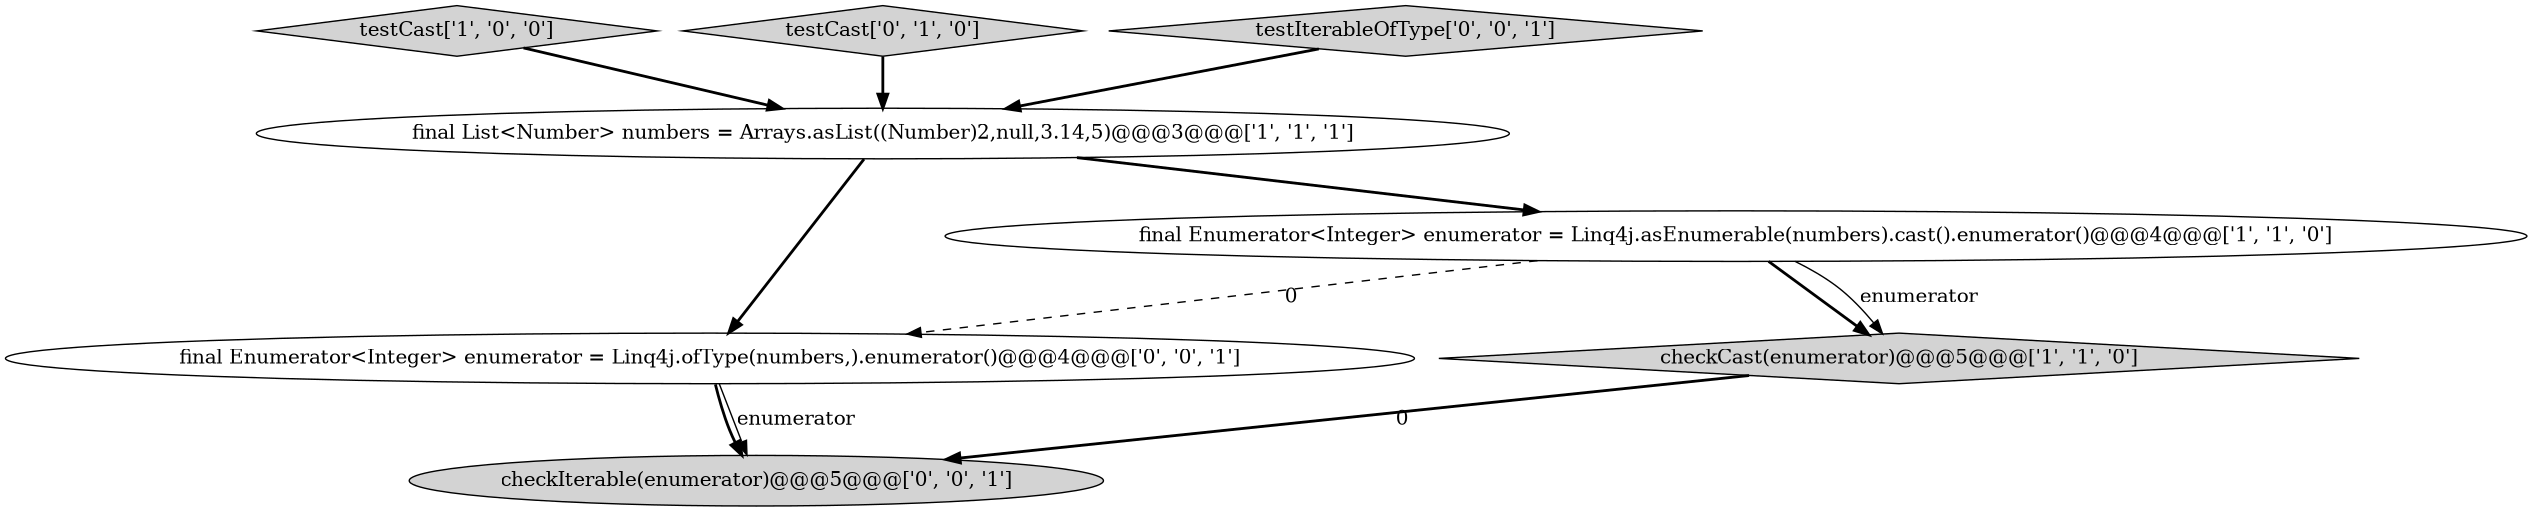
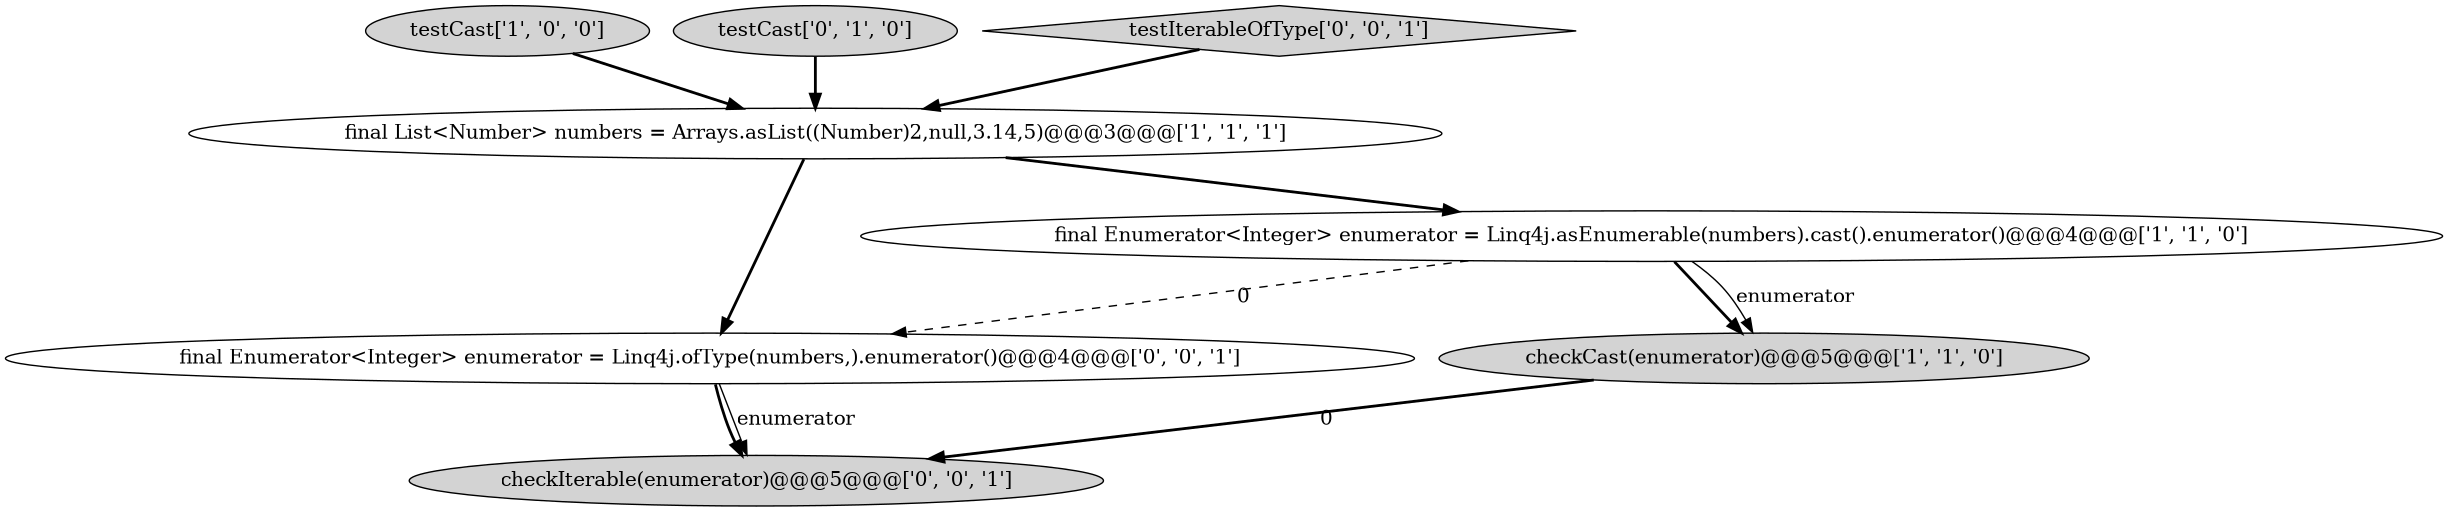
node "testCast['1', '0', '0']": shape diamond -> ellipse
node "testCast['0', '1', '0']": shape diamond -> ellipse
node "checkCast(enumerator)@@@5@@@['1', '1', '0']": shape diamond -> ellipse
